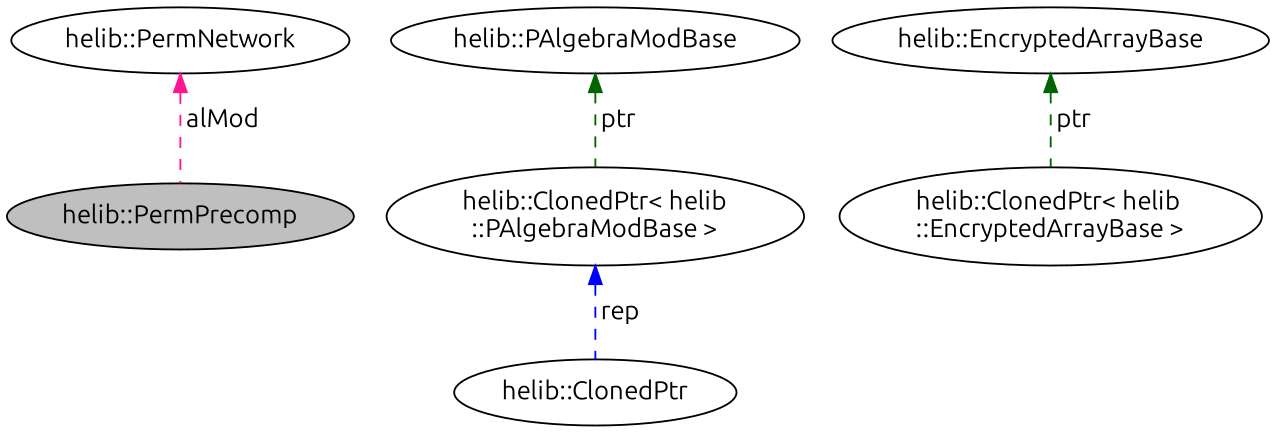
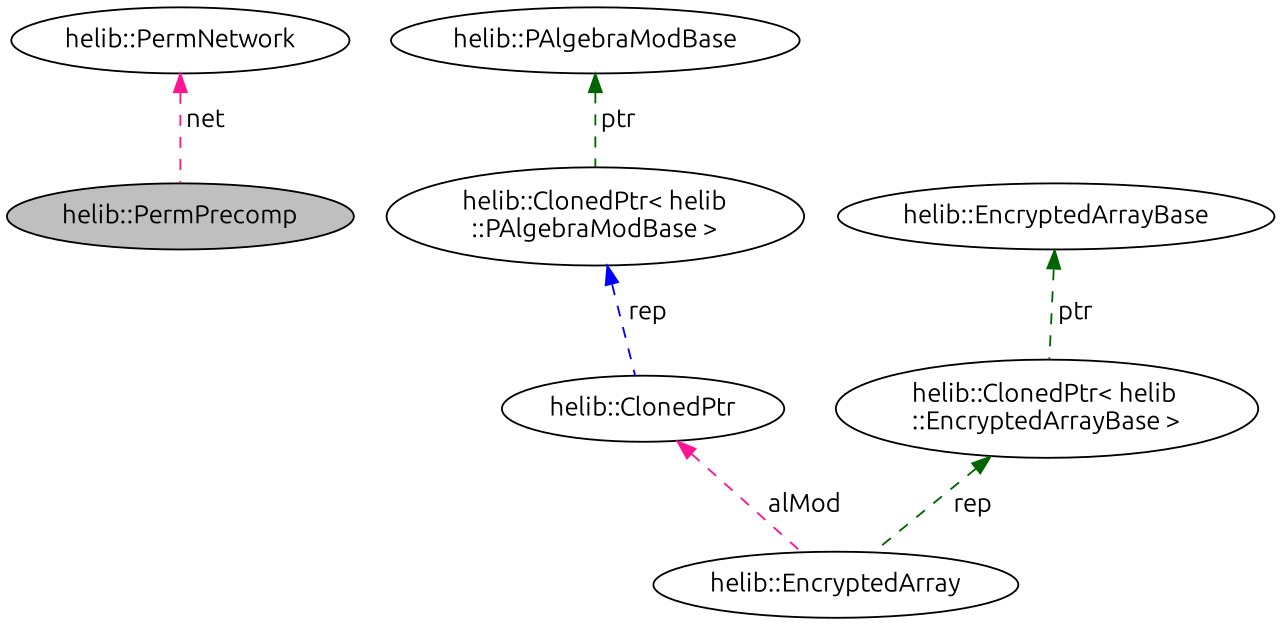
edge "helib::PermPrecomp" -> "helib::PermNetwork": label " alMod" -> " net"
node "helib::EncryptedArray": added
